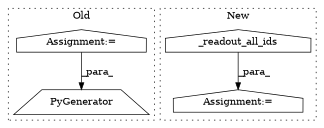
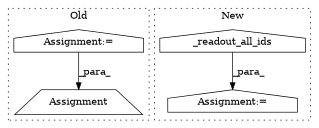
node "PyGenerator": label "PyGenerator" -> "Assignment"
